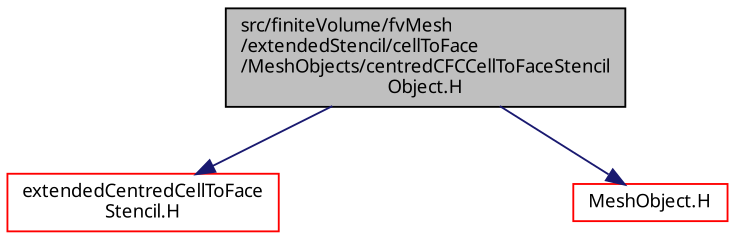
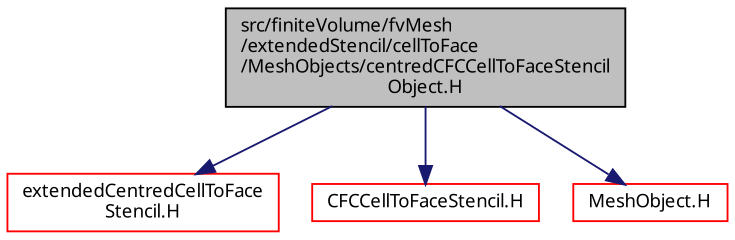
node "CFCCellToFaceStencil.H": added
